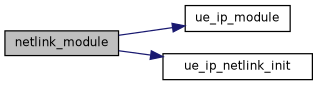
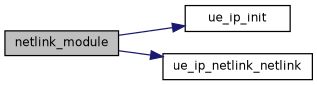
node "ue_ip_module": label "ue_ip_module" -> "ue_ip_init"
node "ue_ip_netlink_init": label "ue_ip_netlink_init" -> "ue_ip_netlink_netlink"
